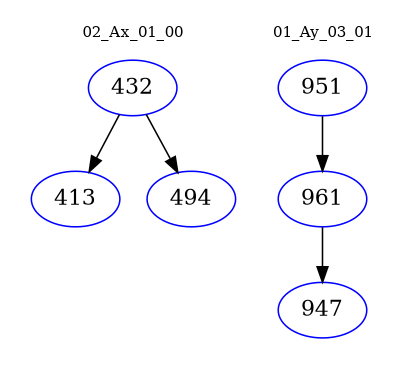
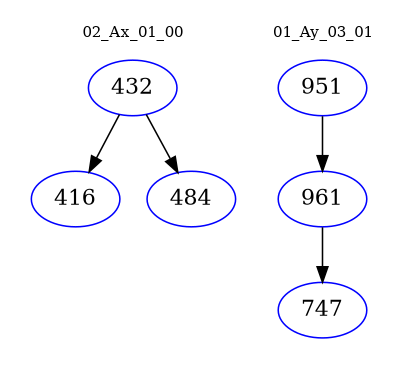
node "413": label "413" -> "416"
node "494": label "494" -> "484"
node "947": label "947" -> "747"
